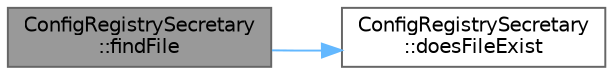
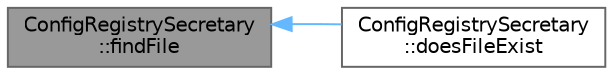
edge "ConfigRegistrySecretary ::findFile" -> "ConfigRegistrySecretary ::doesFileExist": reversed
